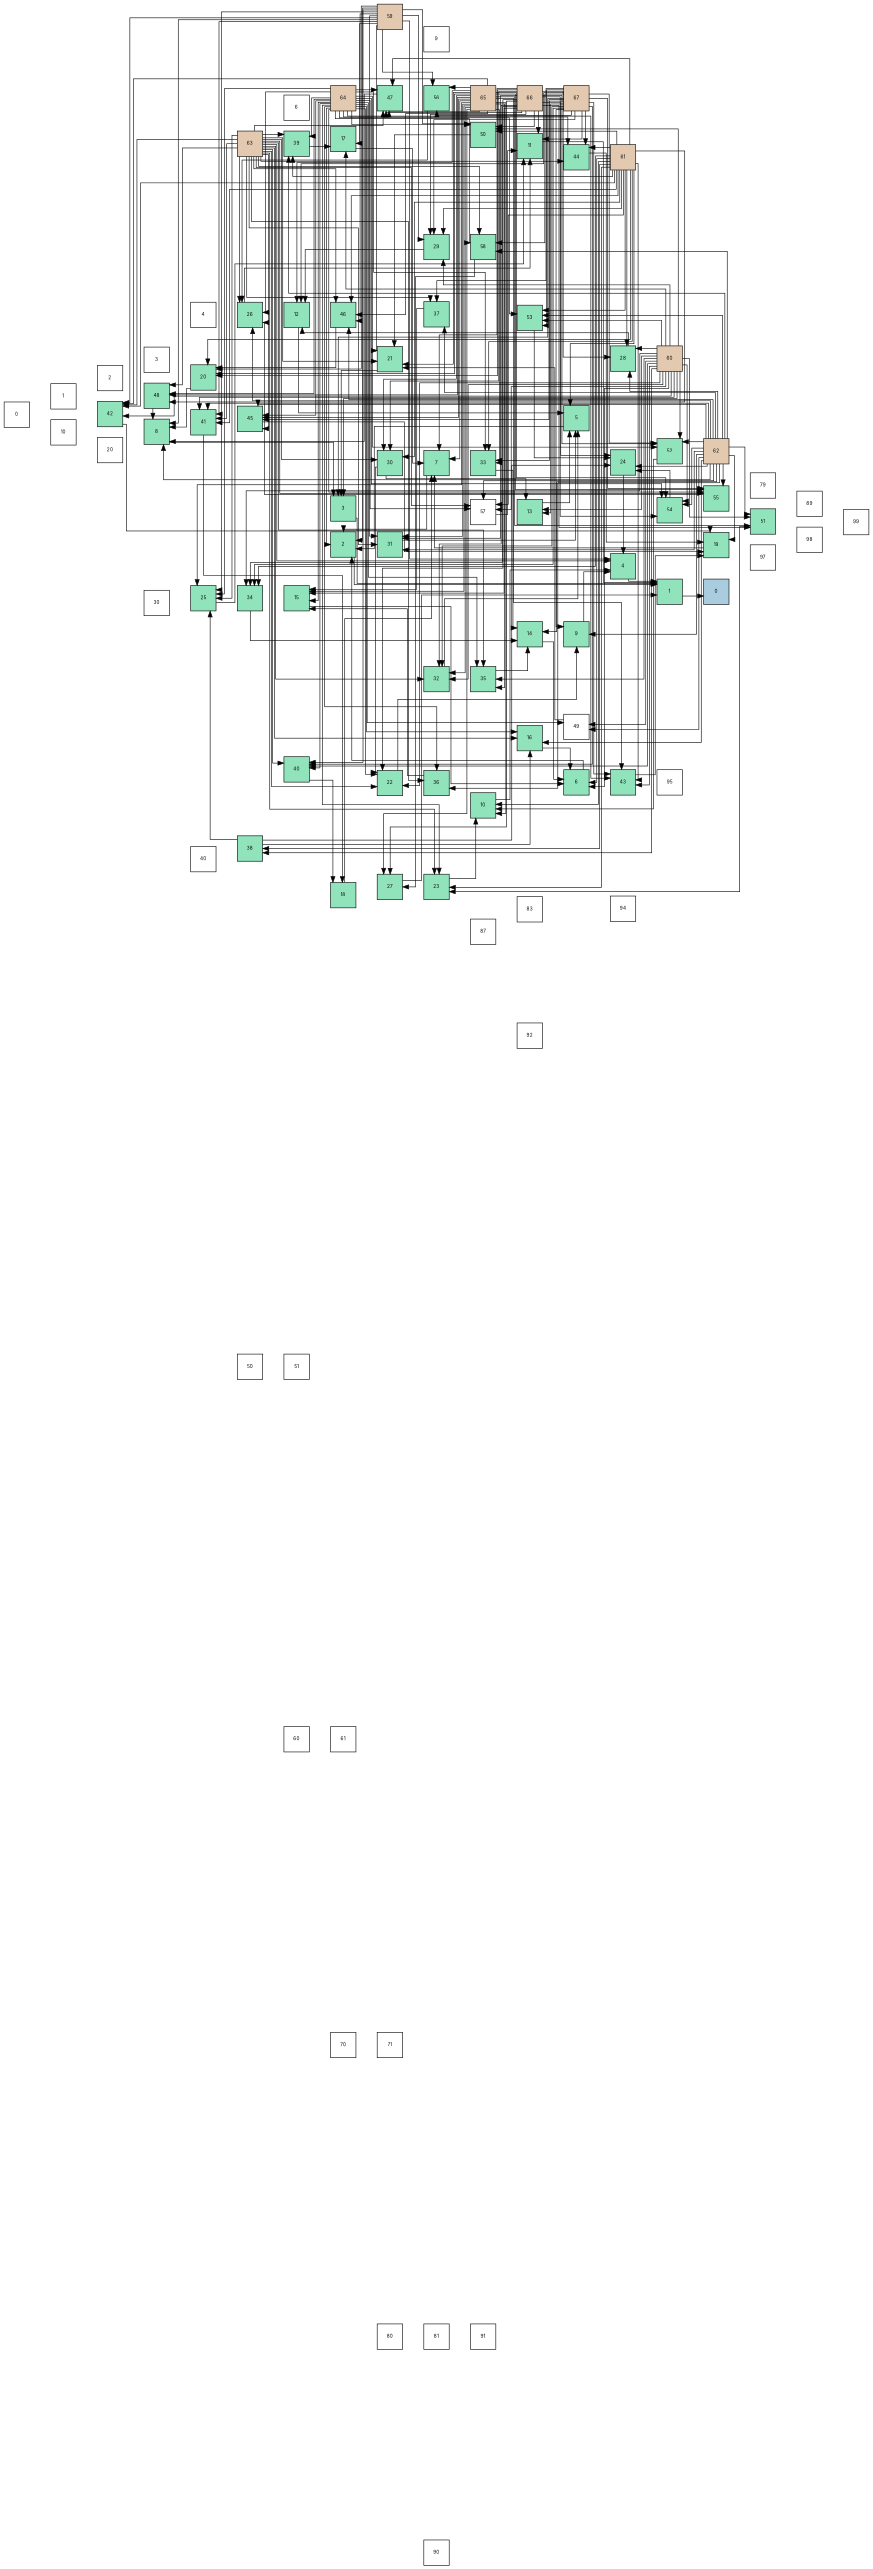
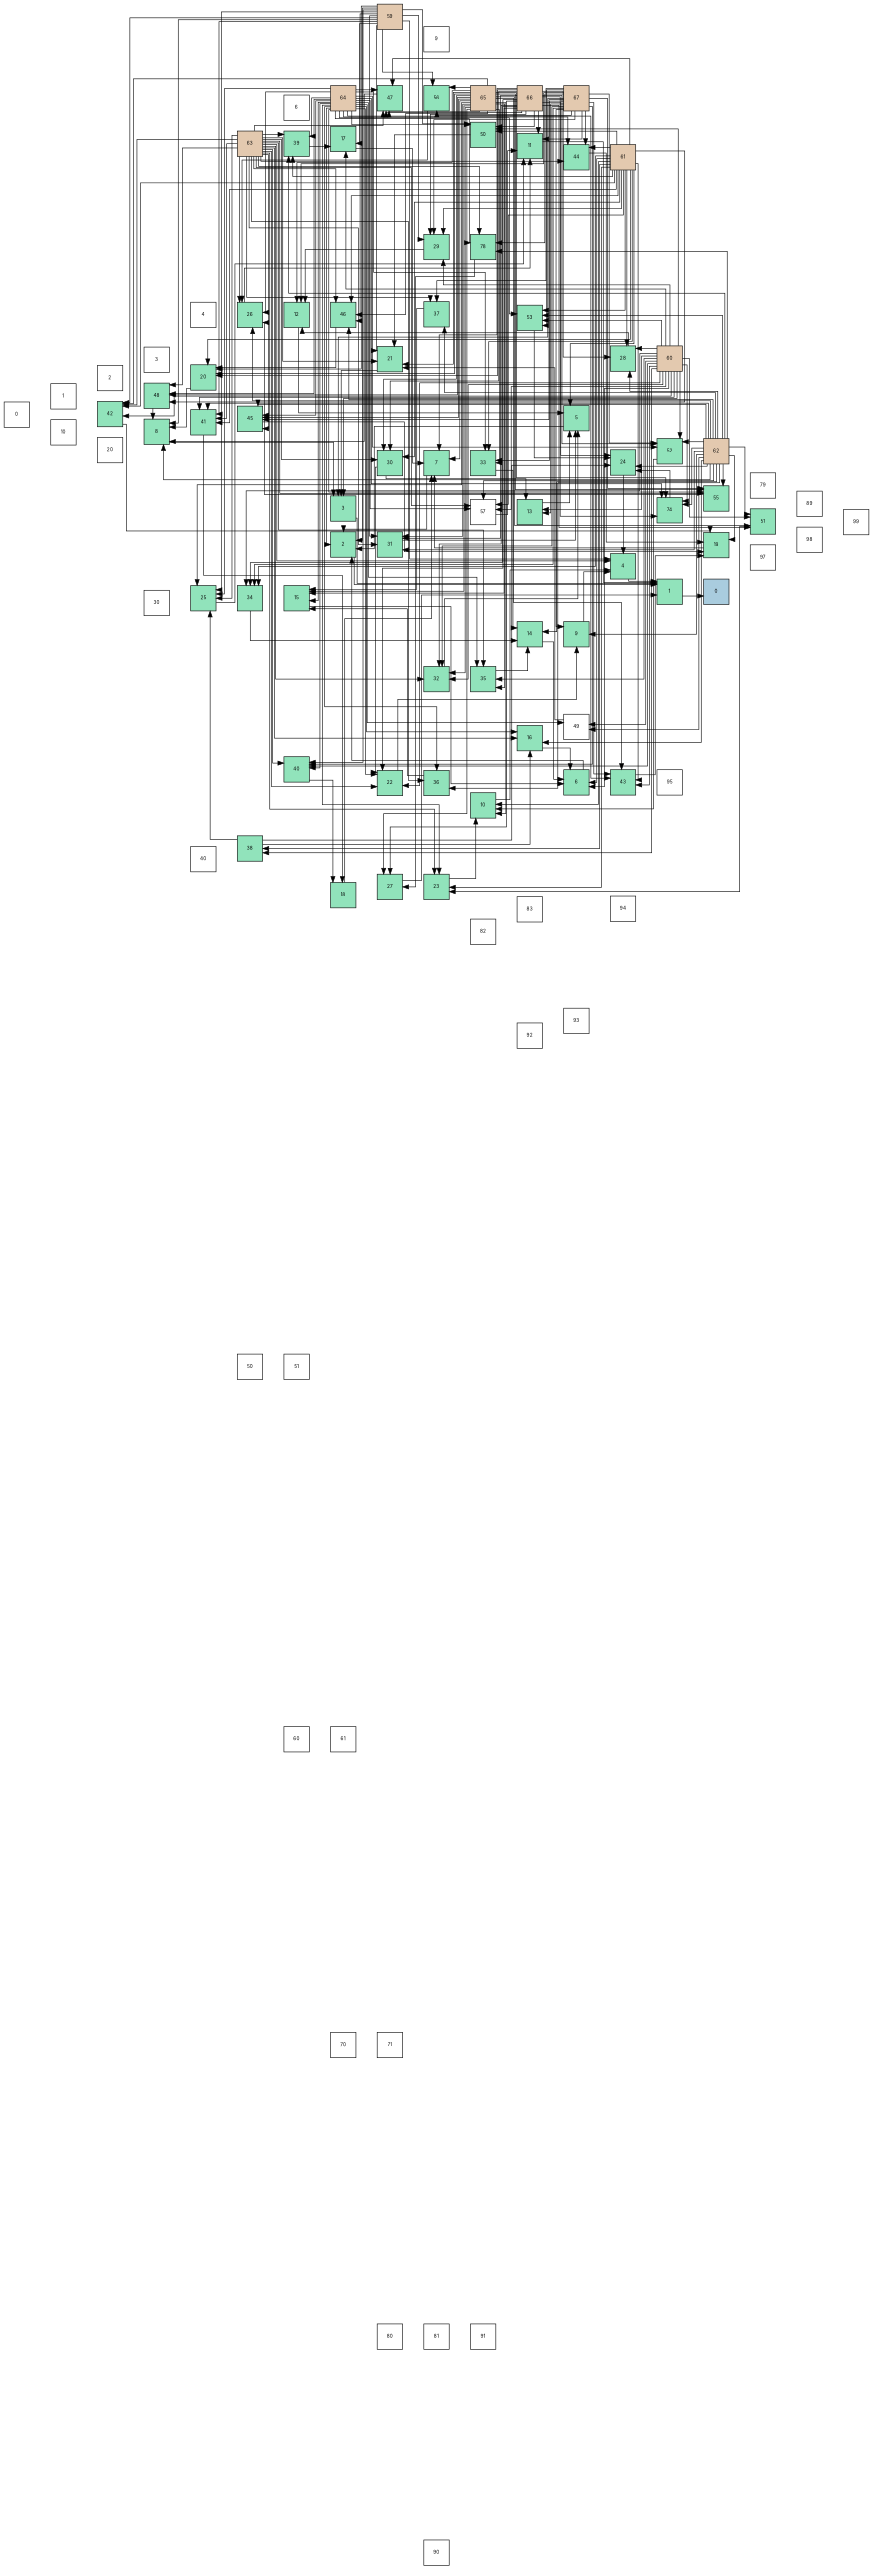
node "58": label "58" -> "78"
node "54": label "54" -> "74"
node "87": label "87" -> "82"
node "93": added
